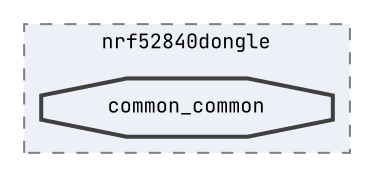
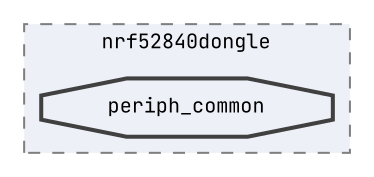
node "common_common": label "common_common" -> "periph_common"
